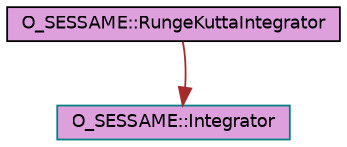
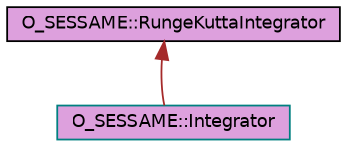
edge "O_SESSAME::RungeKuttaIntegrator" -> "O_SESSAME::Integrator": reversed
